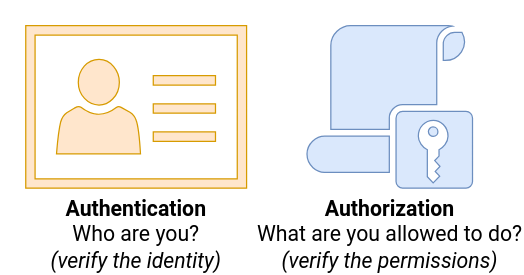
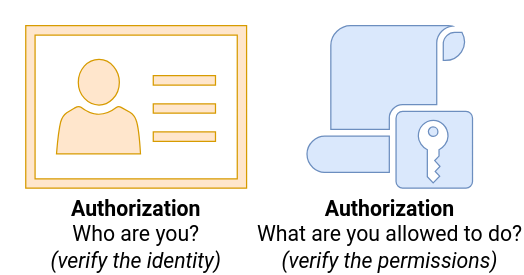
node "Authentication Who are you? (verify the identity)": label "Authentication Who are you? (verify the identity)" -> "Authorization Who are you? (verify the identity)"
